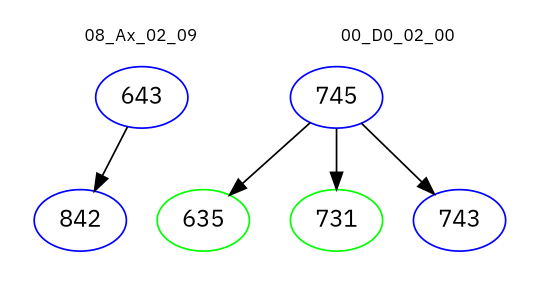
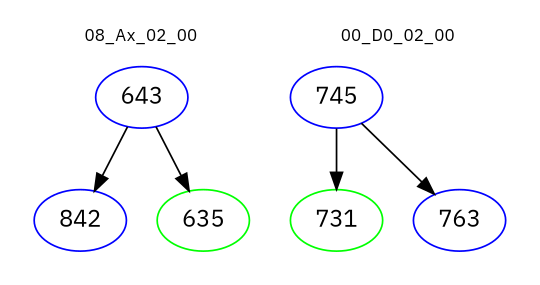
cluster "08_Ax_02_09": label "08_Ax_02_09" -> "08_Ax_02_00"
edge "745" -> "635": now "643" -> "635"
node "743": label "743" -> "763"
